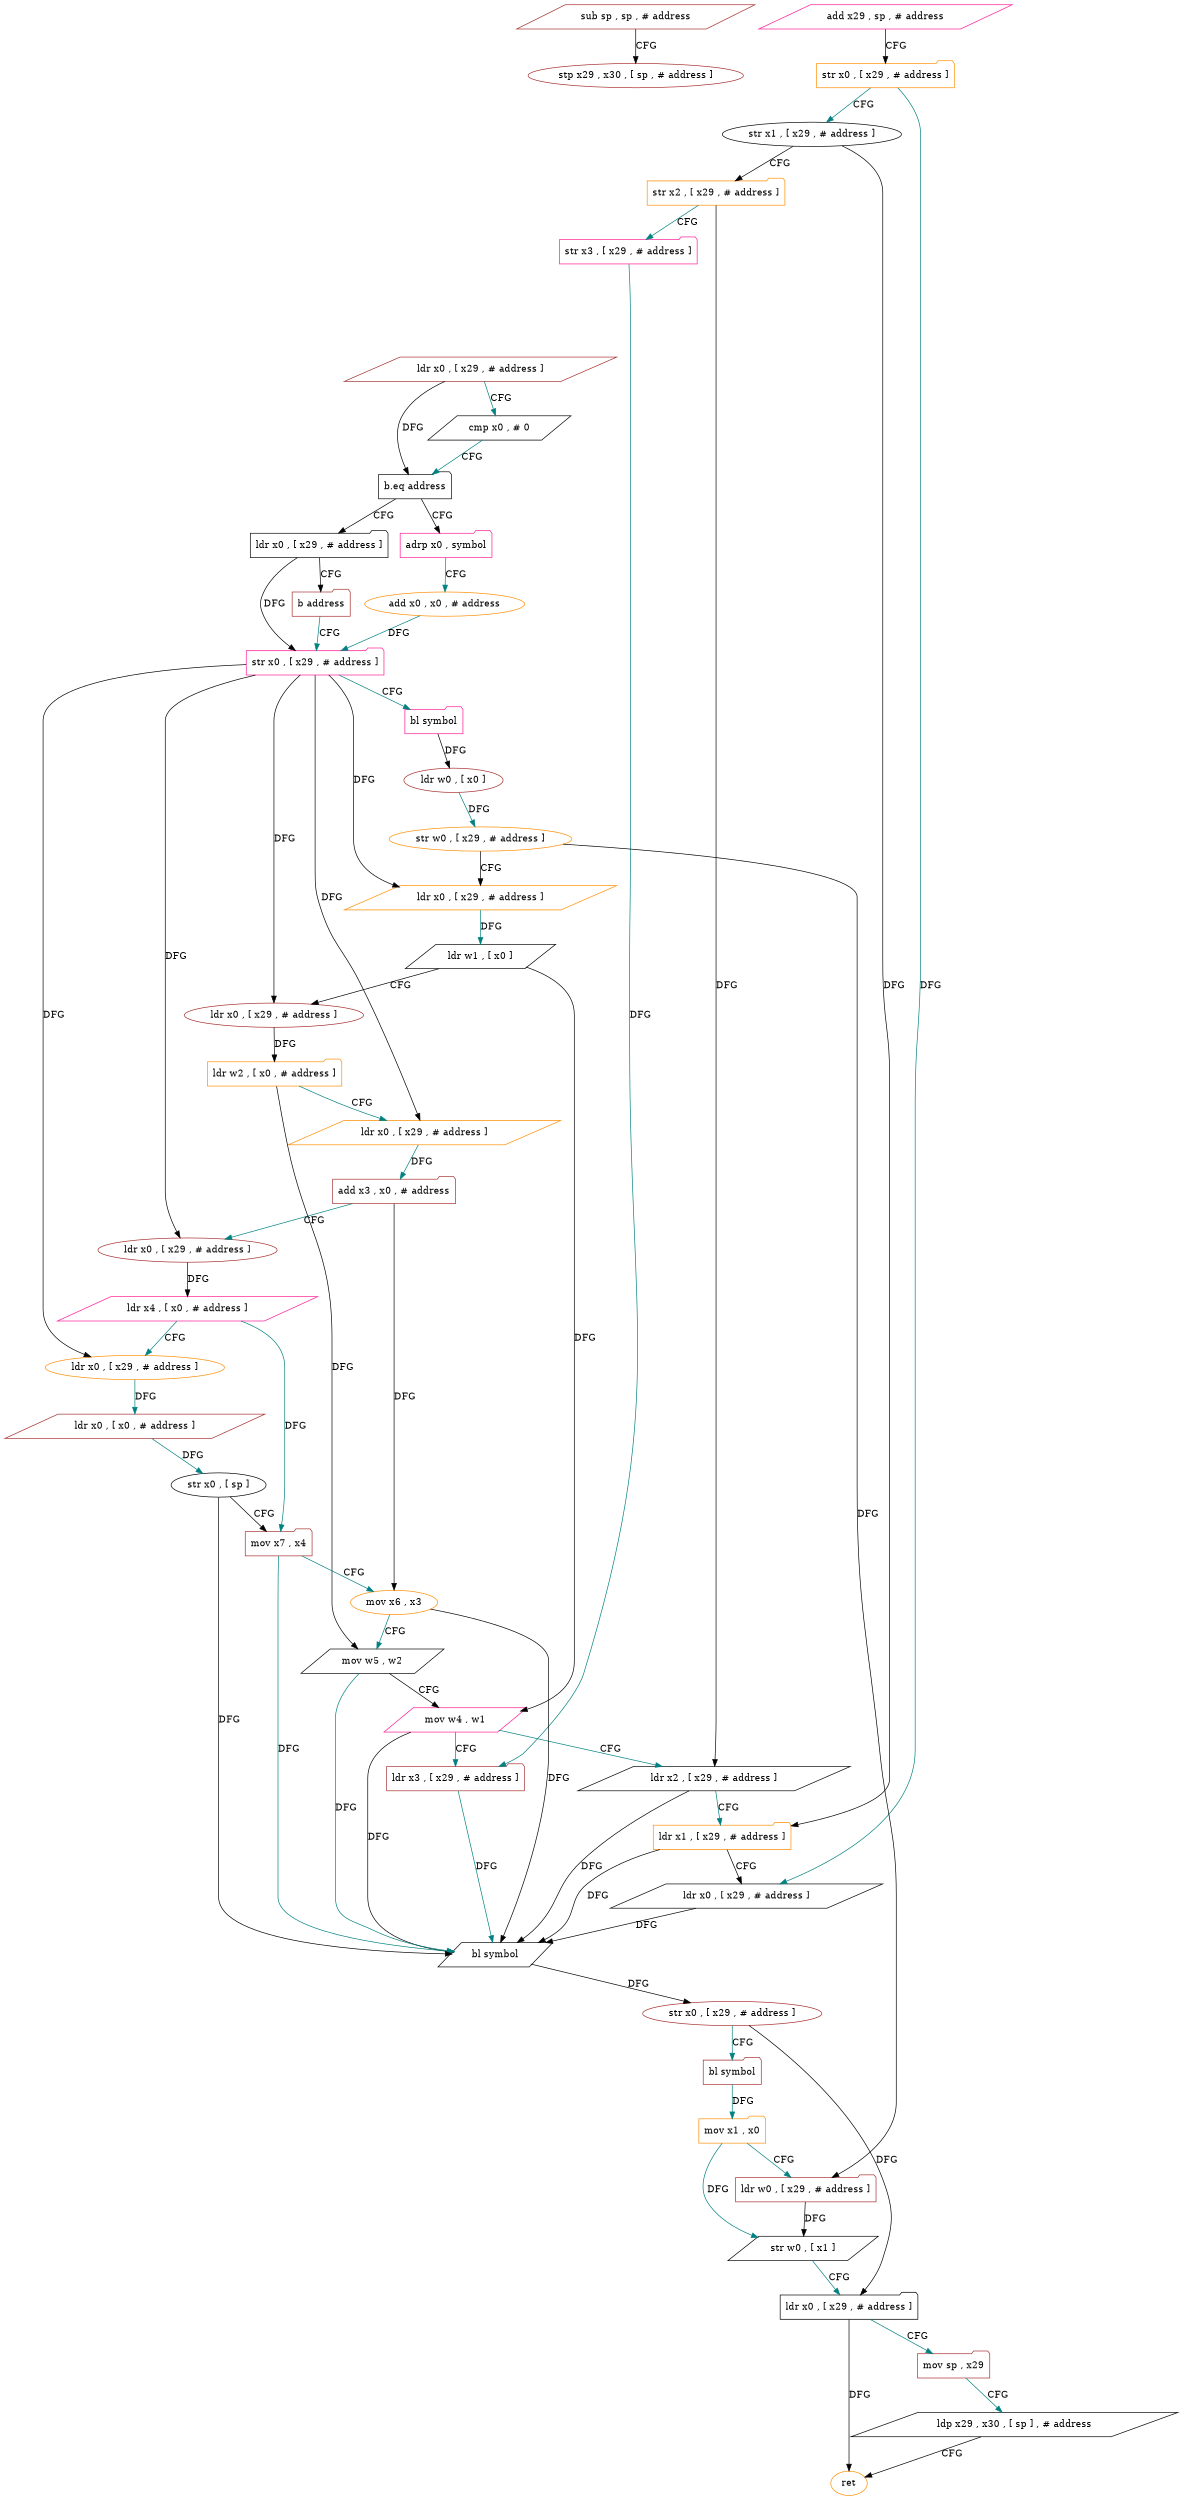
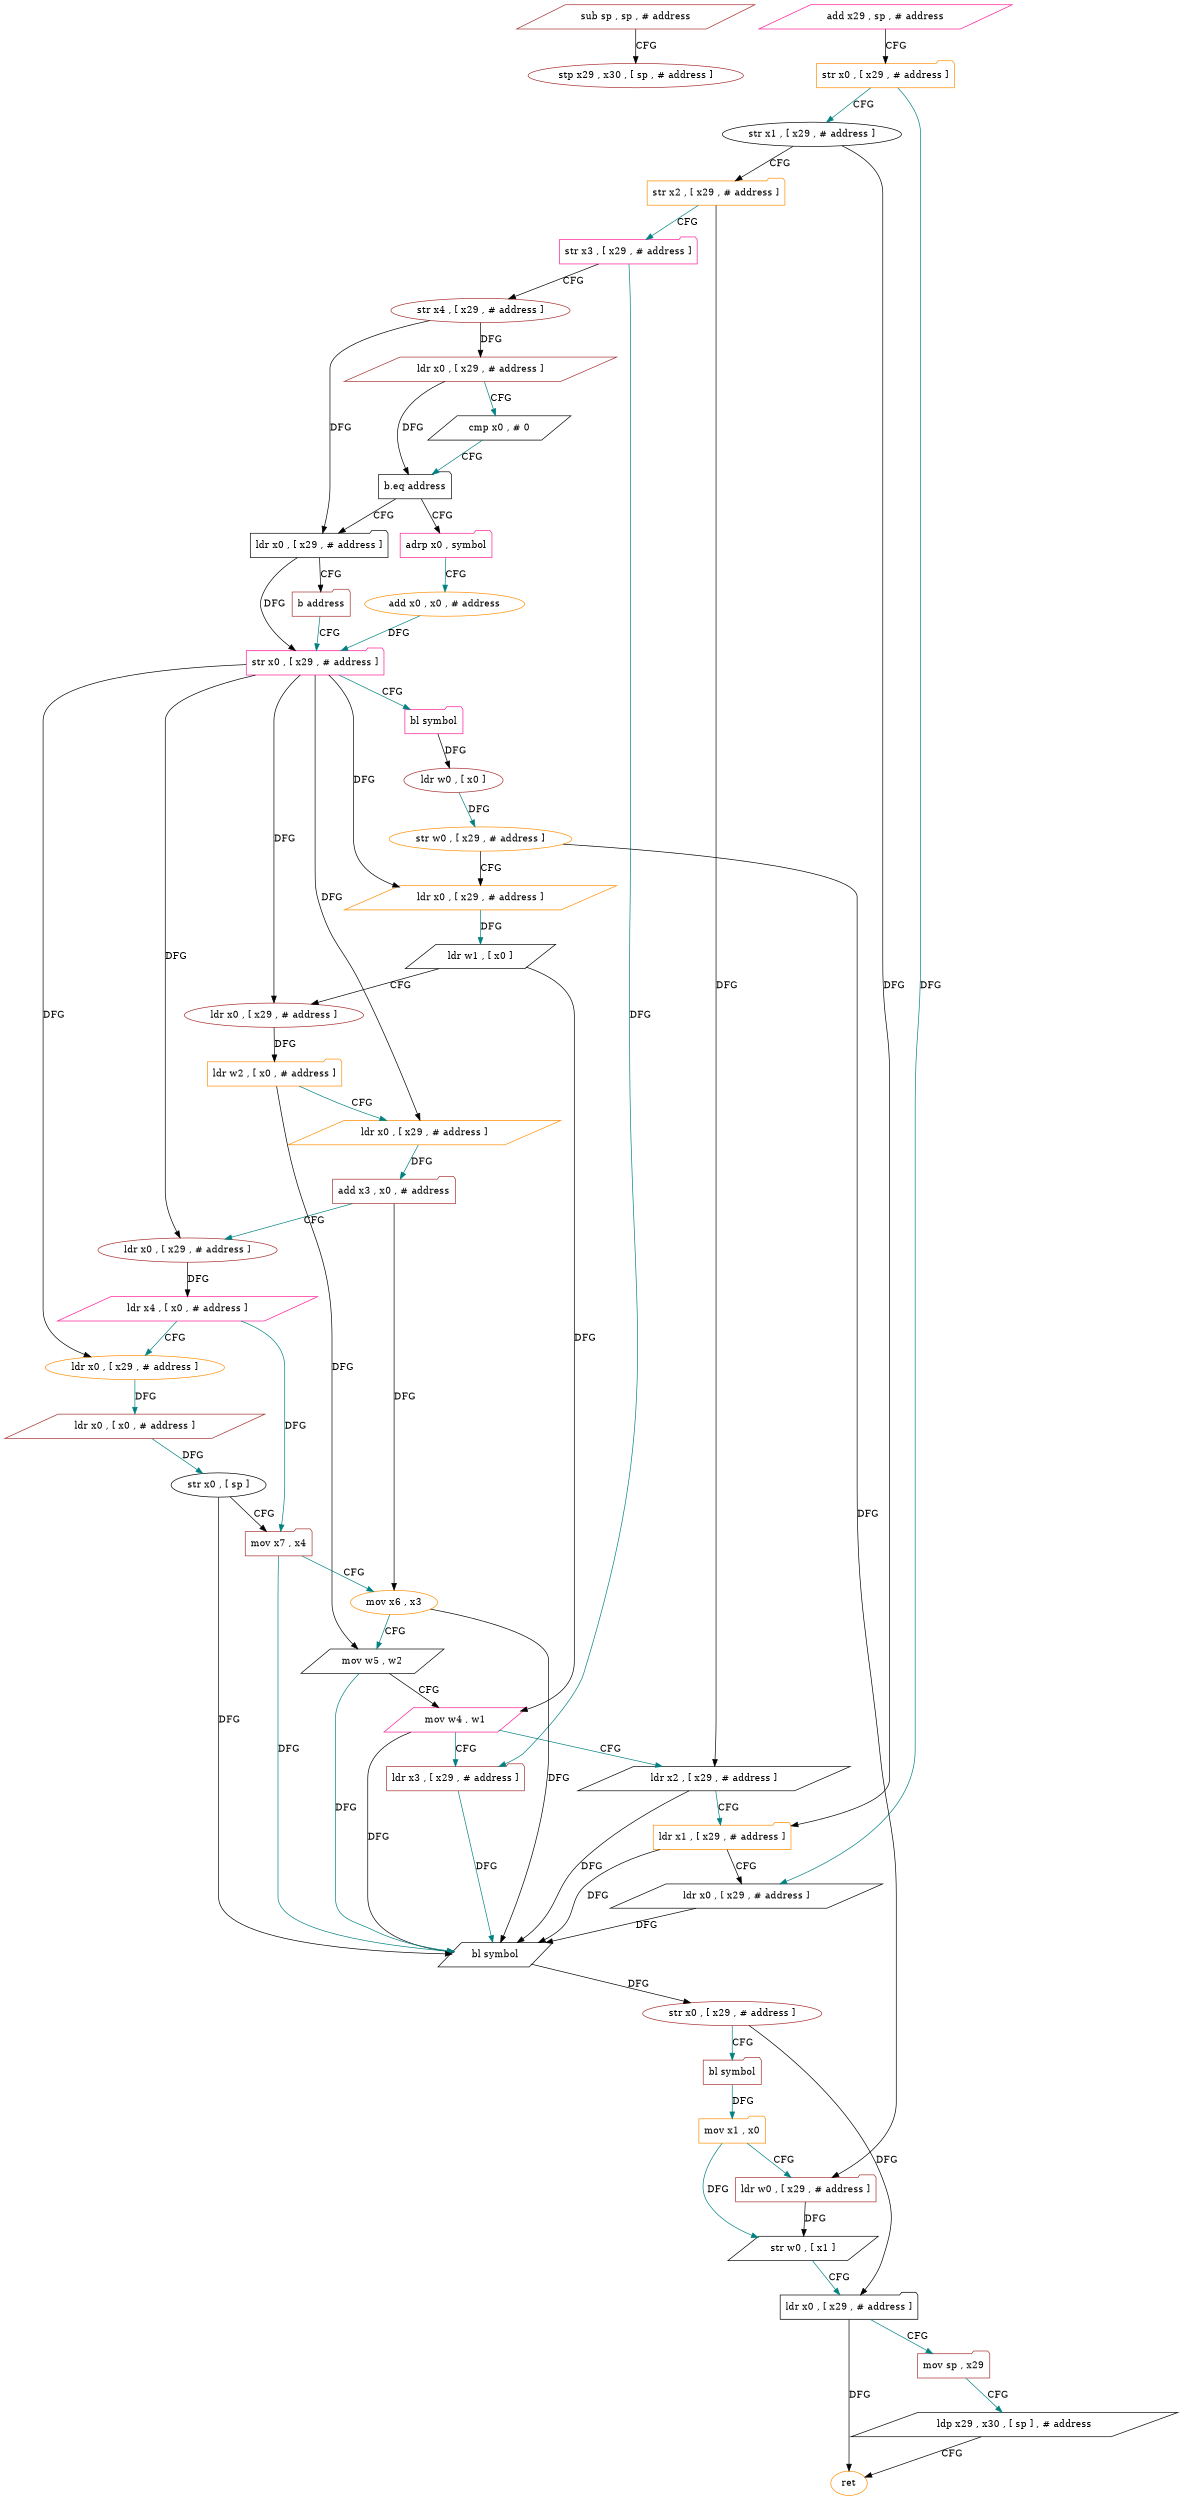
node "str x4 , [ x29 , # address ]": added
